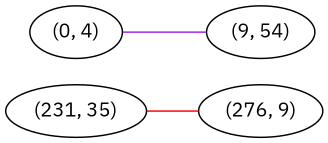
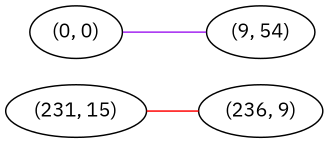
node "(0, 4)": label "(0, 4)" -> "(0, 0)"
node "(231, 35)": label "(231, 35)" -> "(231, 15)"
node "(276, 9)": label "(276, 9)" -> "(236, 9)"
